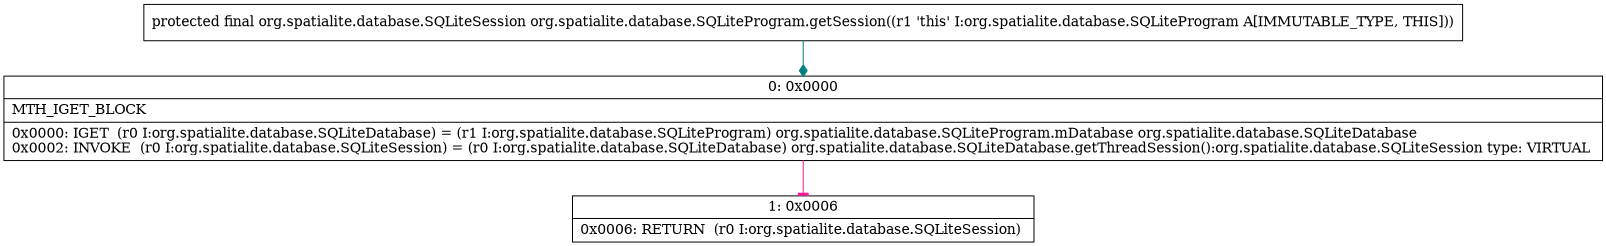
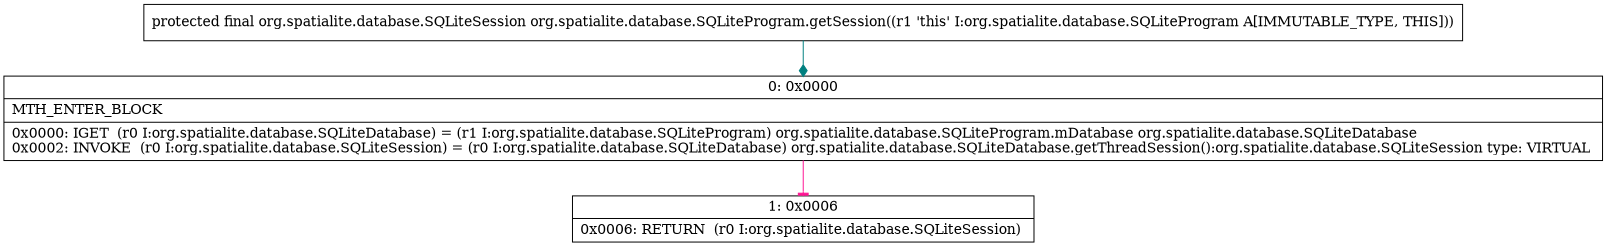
node "0: 0x0000": text "MTH_IGET_BLOCK" -> "MTH_ENTER_BLOCK"
